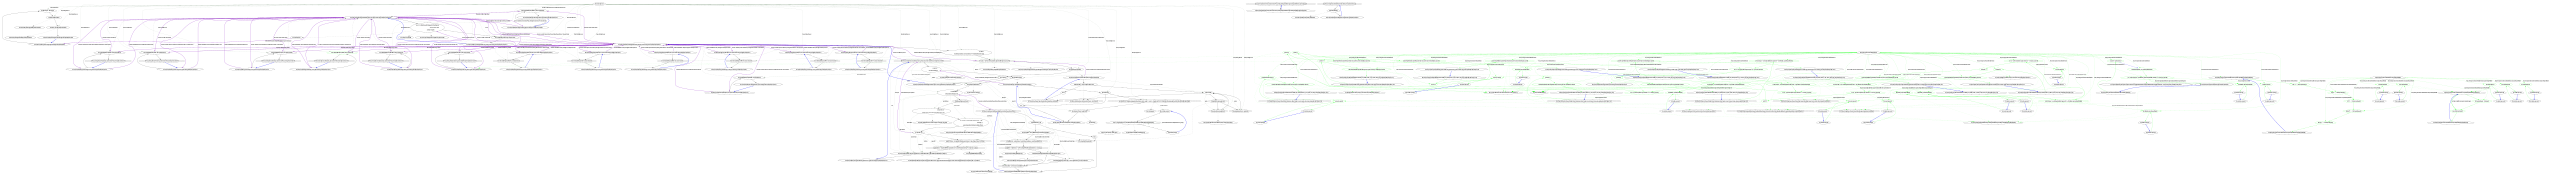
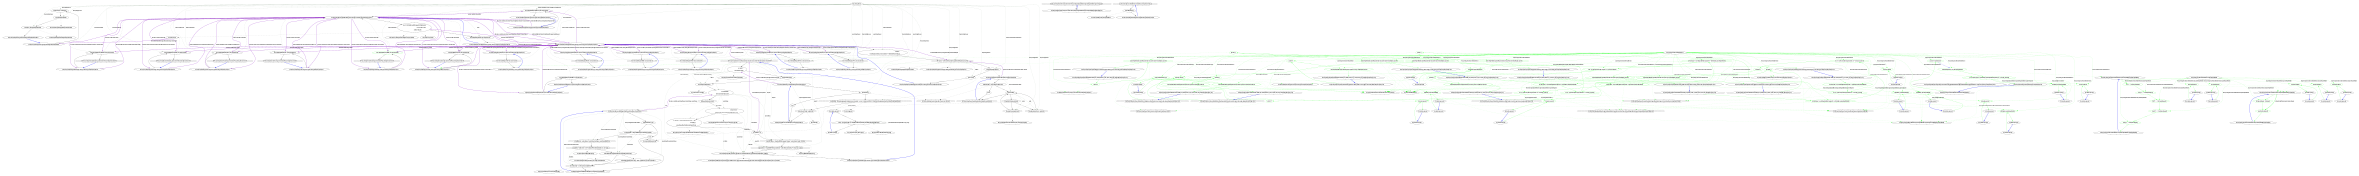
edge "Nancy.Testing.Browser" -> "return this.HandleRequest(''GET'', url, browserContext);": removed, label "Nancy.Testing.Browser"
